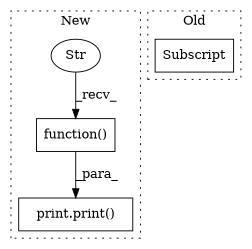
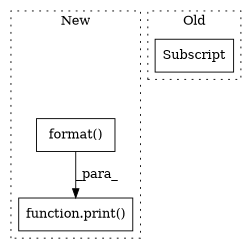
node "Str": removed
node "function()": label "function()" -> "format()"
node "print.print()": label "print.print()" -> "function.print()"
